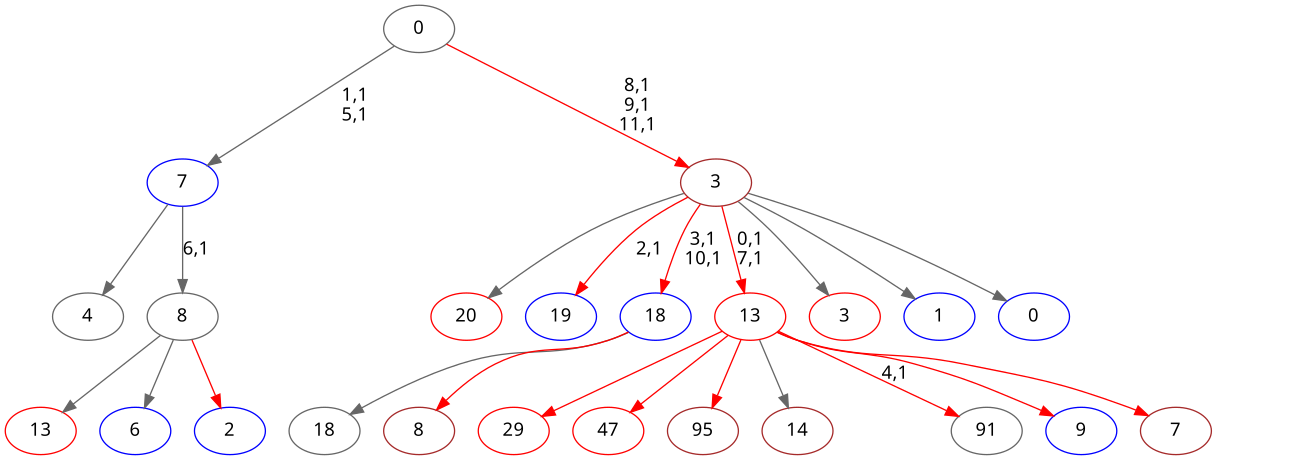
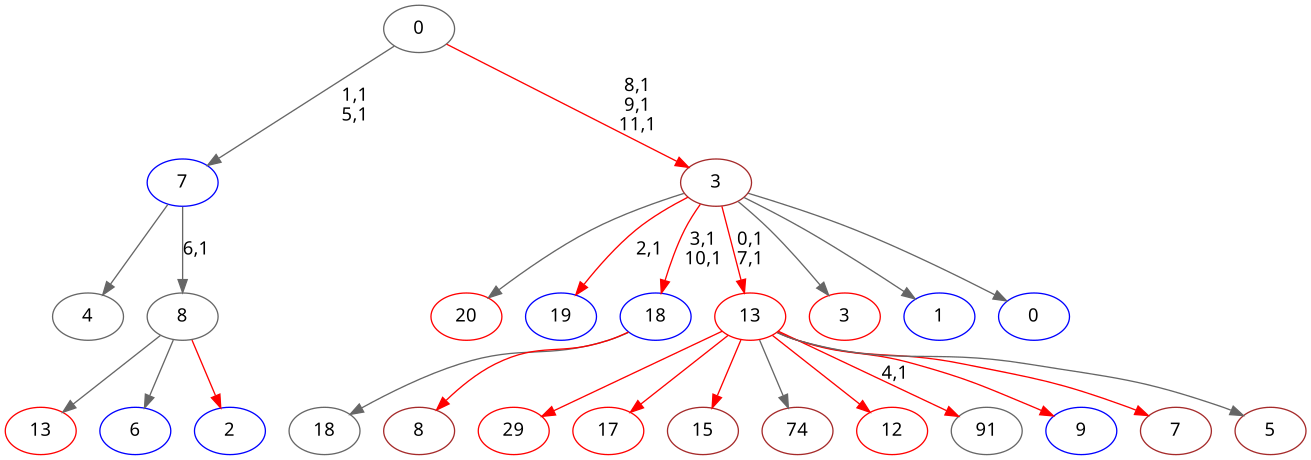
node "47": label "47" -> "17"
node "95": label "95" -> "15"
node "14": label "14" -> "74"
node "12": added
node "5": added
